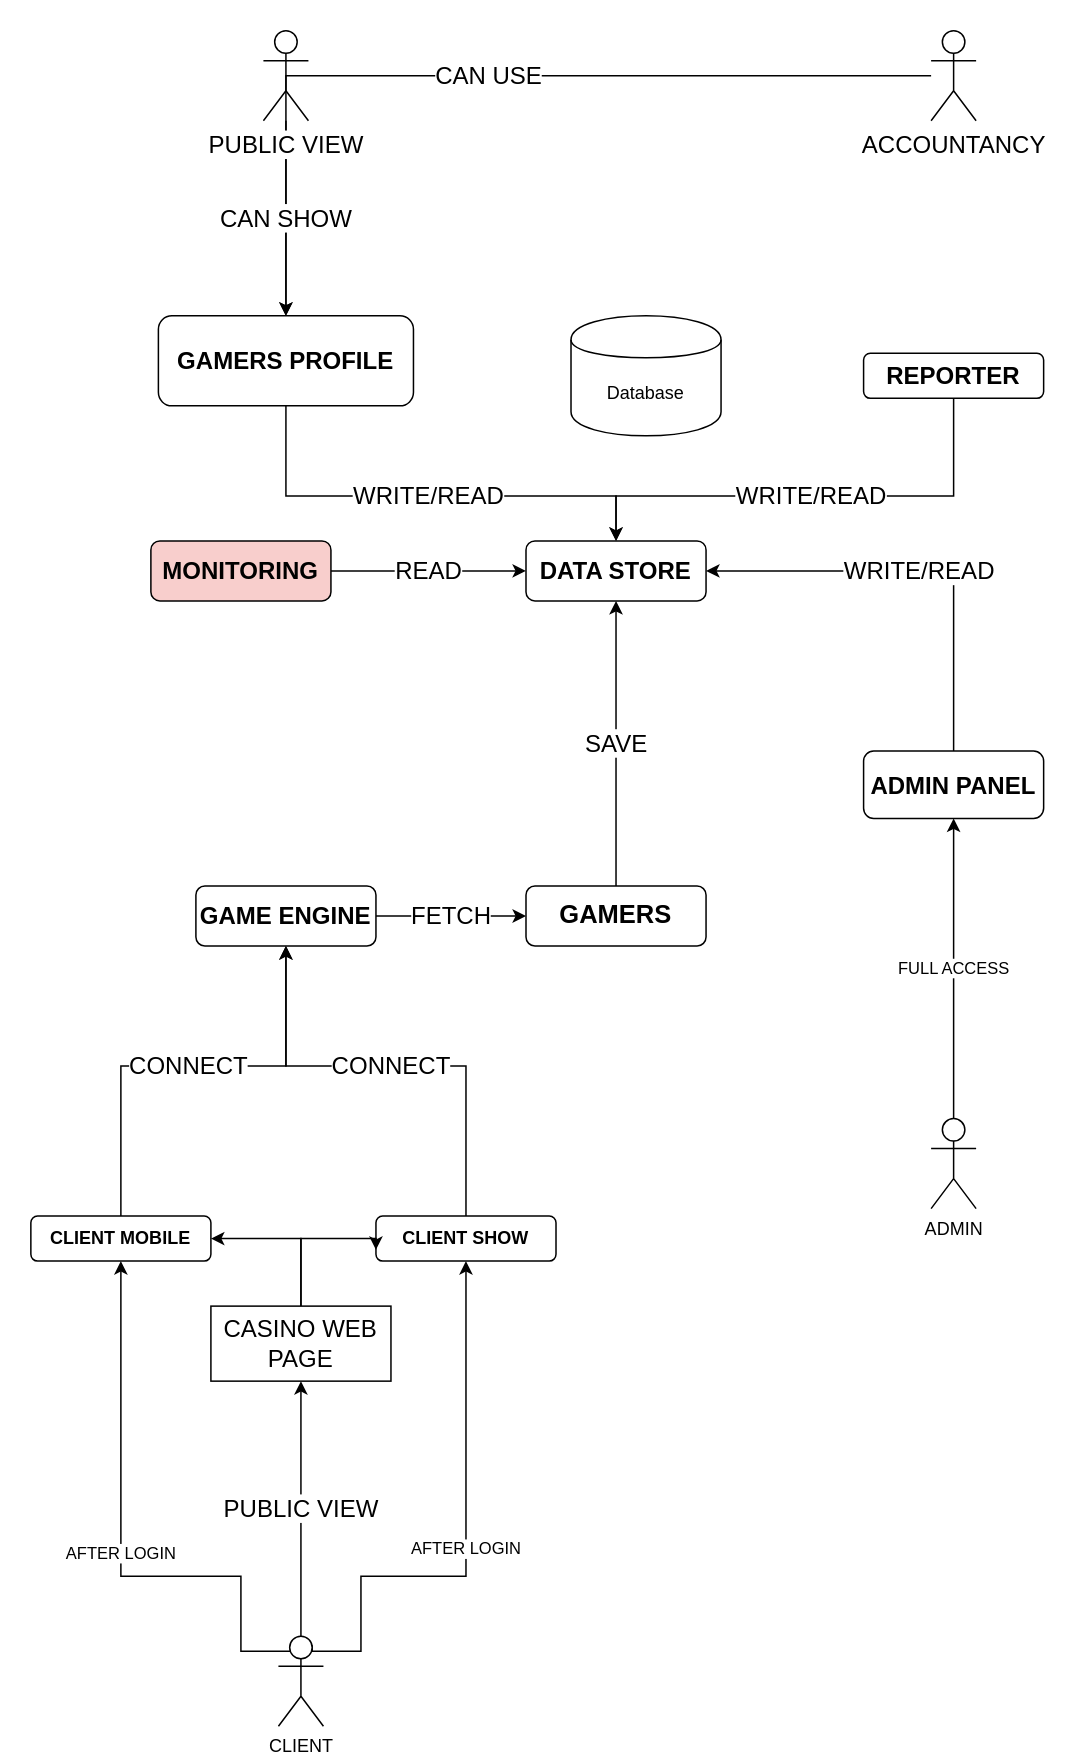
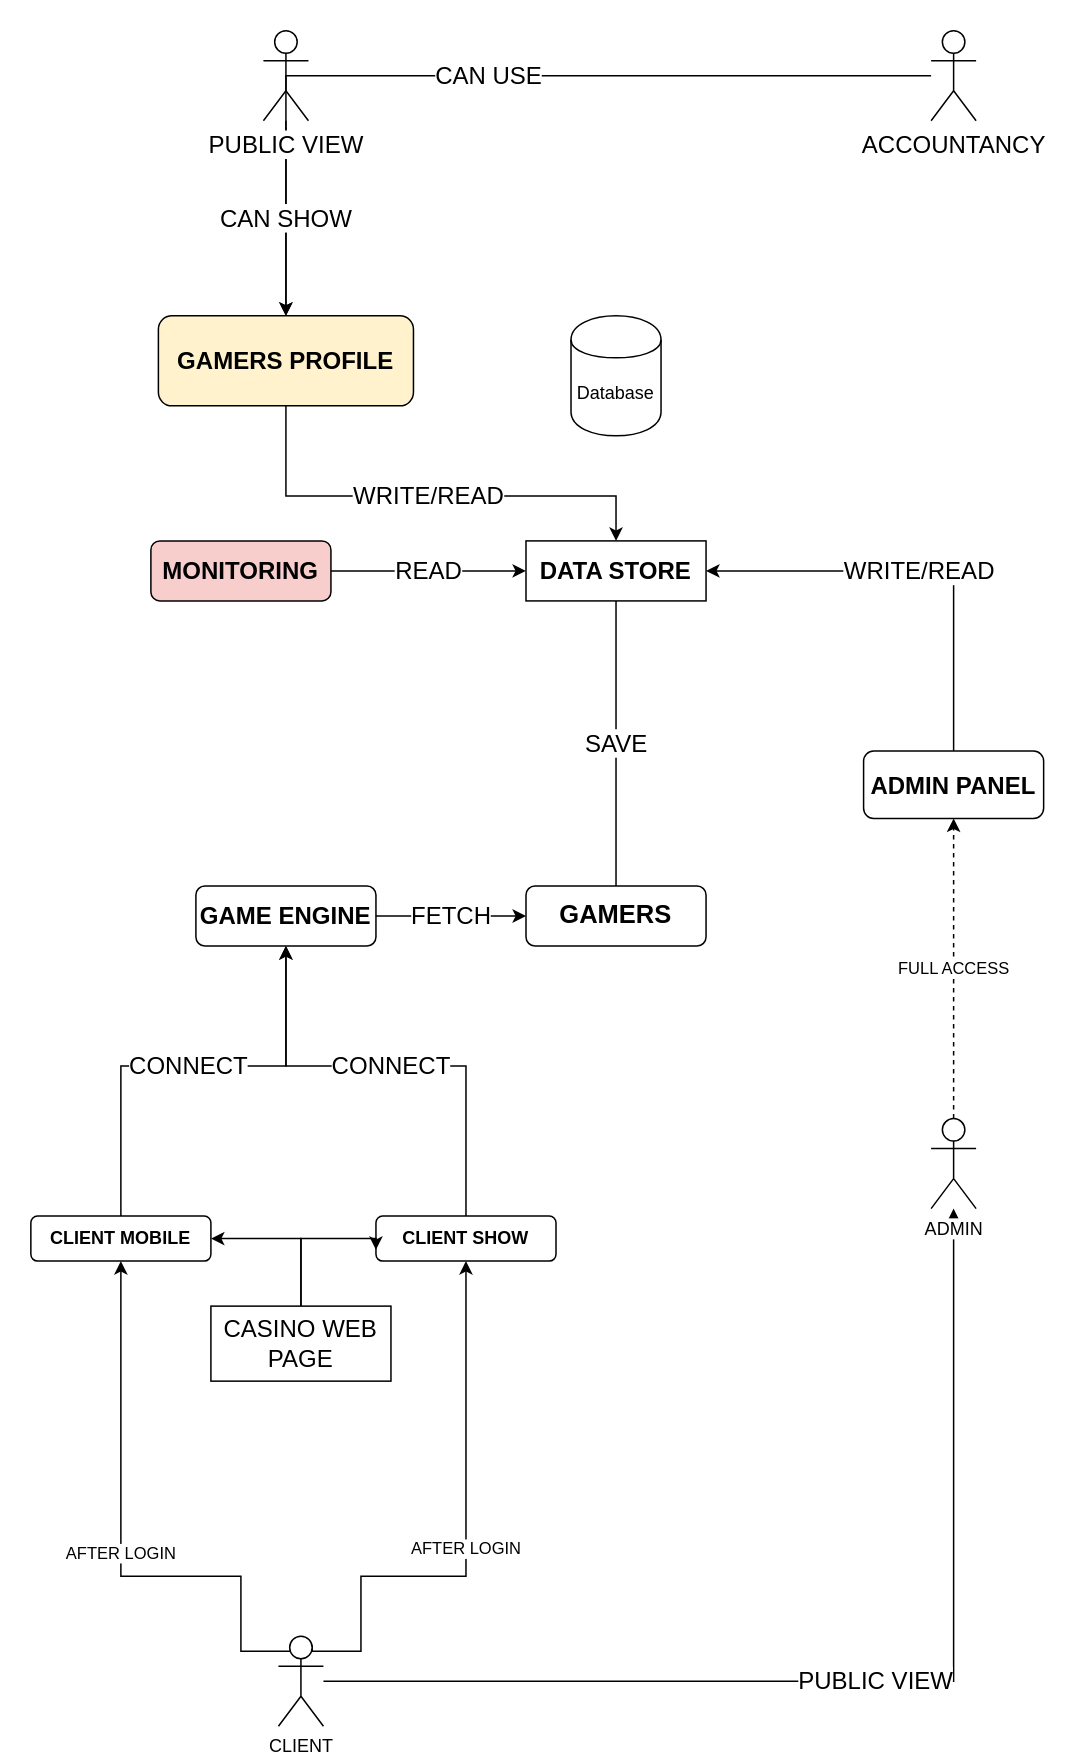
node "GAMERS PROFILE": fillcolor #ffffff -> #fff2cc
node "Database": size 150x120 -> 90x120
node "REPORTER": removed
edge "REPORTER" -> "DATA STORE": removed, label "WRITE/READ"
node "DATA STORE": shape rounded rectangle -> rectangle
edge "GAMERS" -> "DATA STORE": arrowhead classic -> none
edge "ADMIN" -> "ADMIN PANEL": style solid -> dashed
edge "CLIENT" -> "CASINO WEB PAGE": now "CLIENT" -> "ADMIN"
